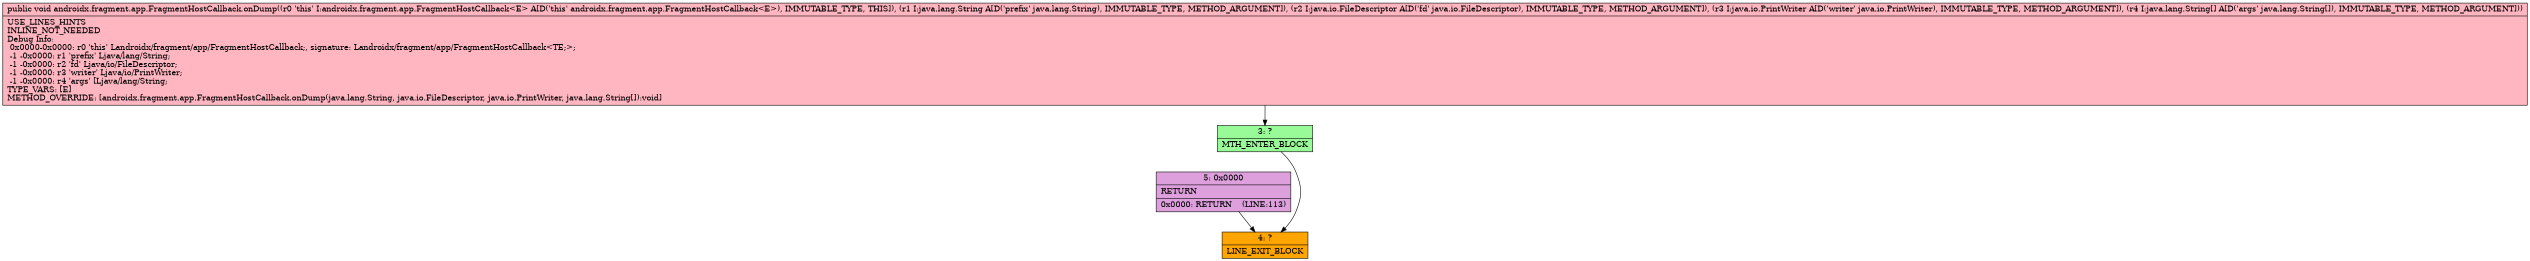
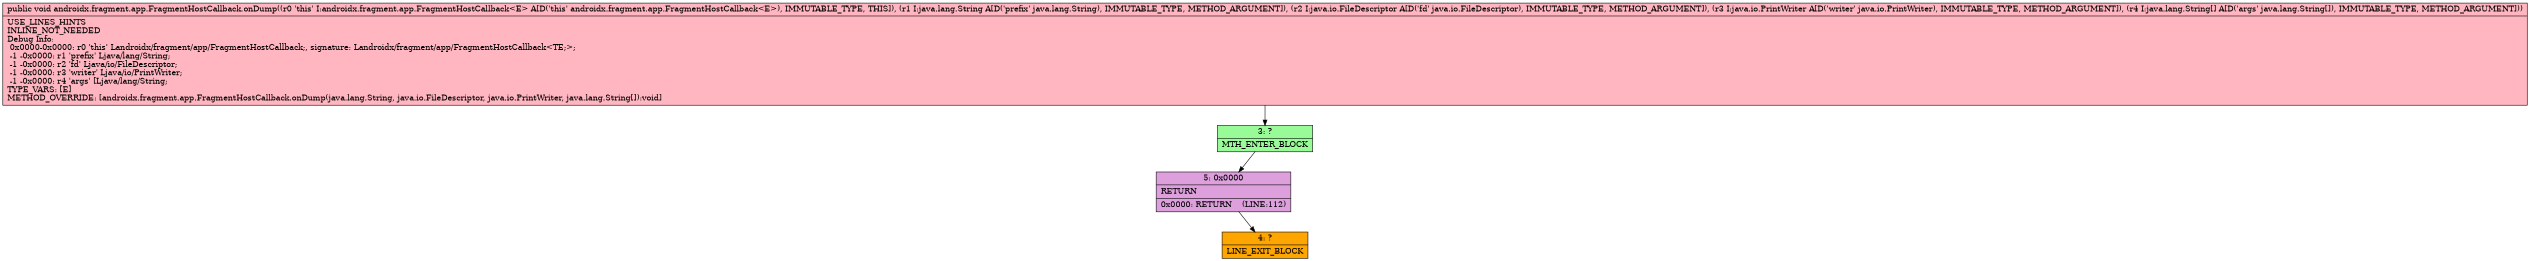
edge "3: ?" -> "4: ?": now "3: ?" -> "5: 0x0000"
node "5: 0x0000": text "0x0000: RETURN    (LINE:113)" -> "0x0000: RETURN    (LINE:112)"
